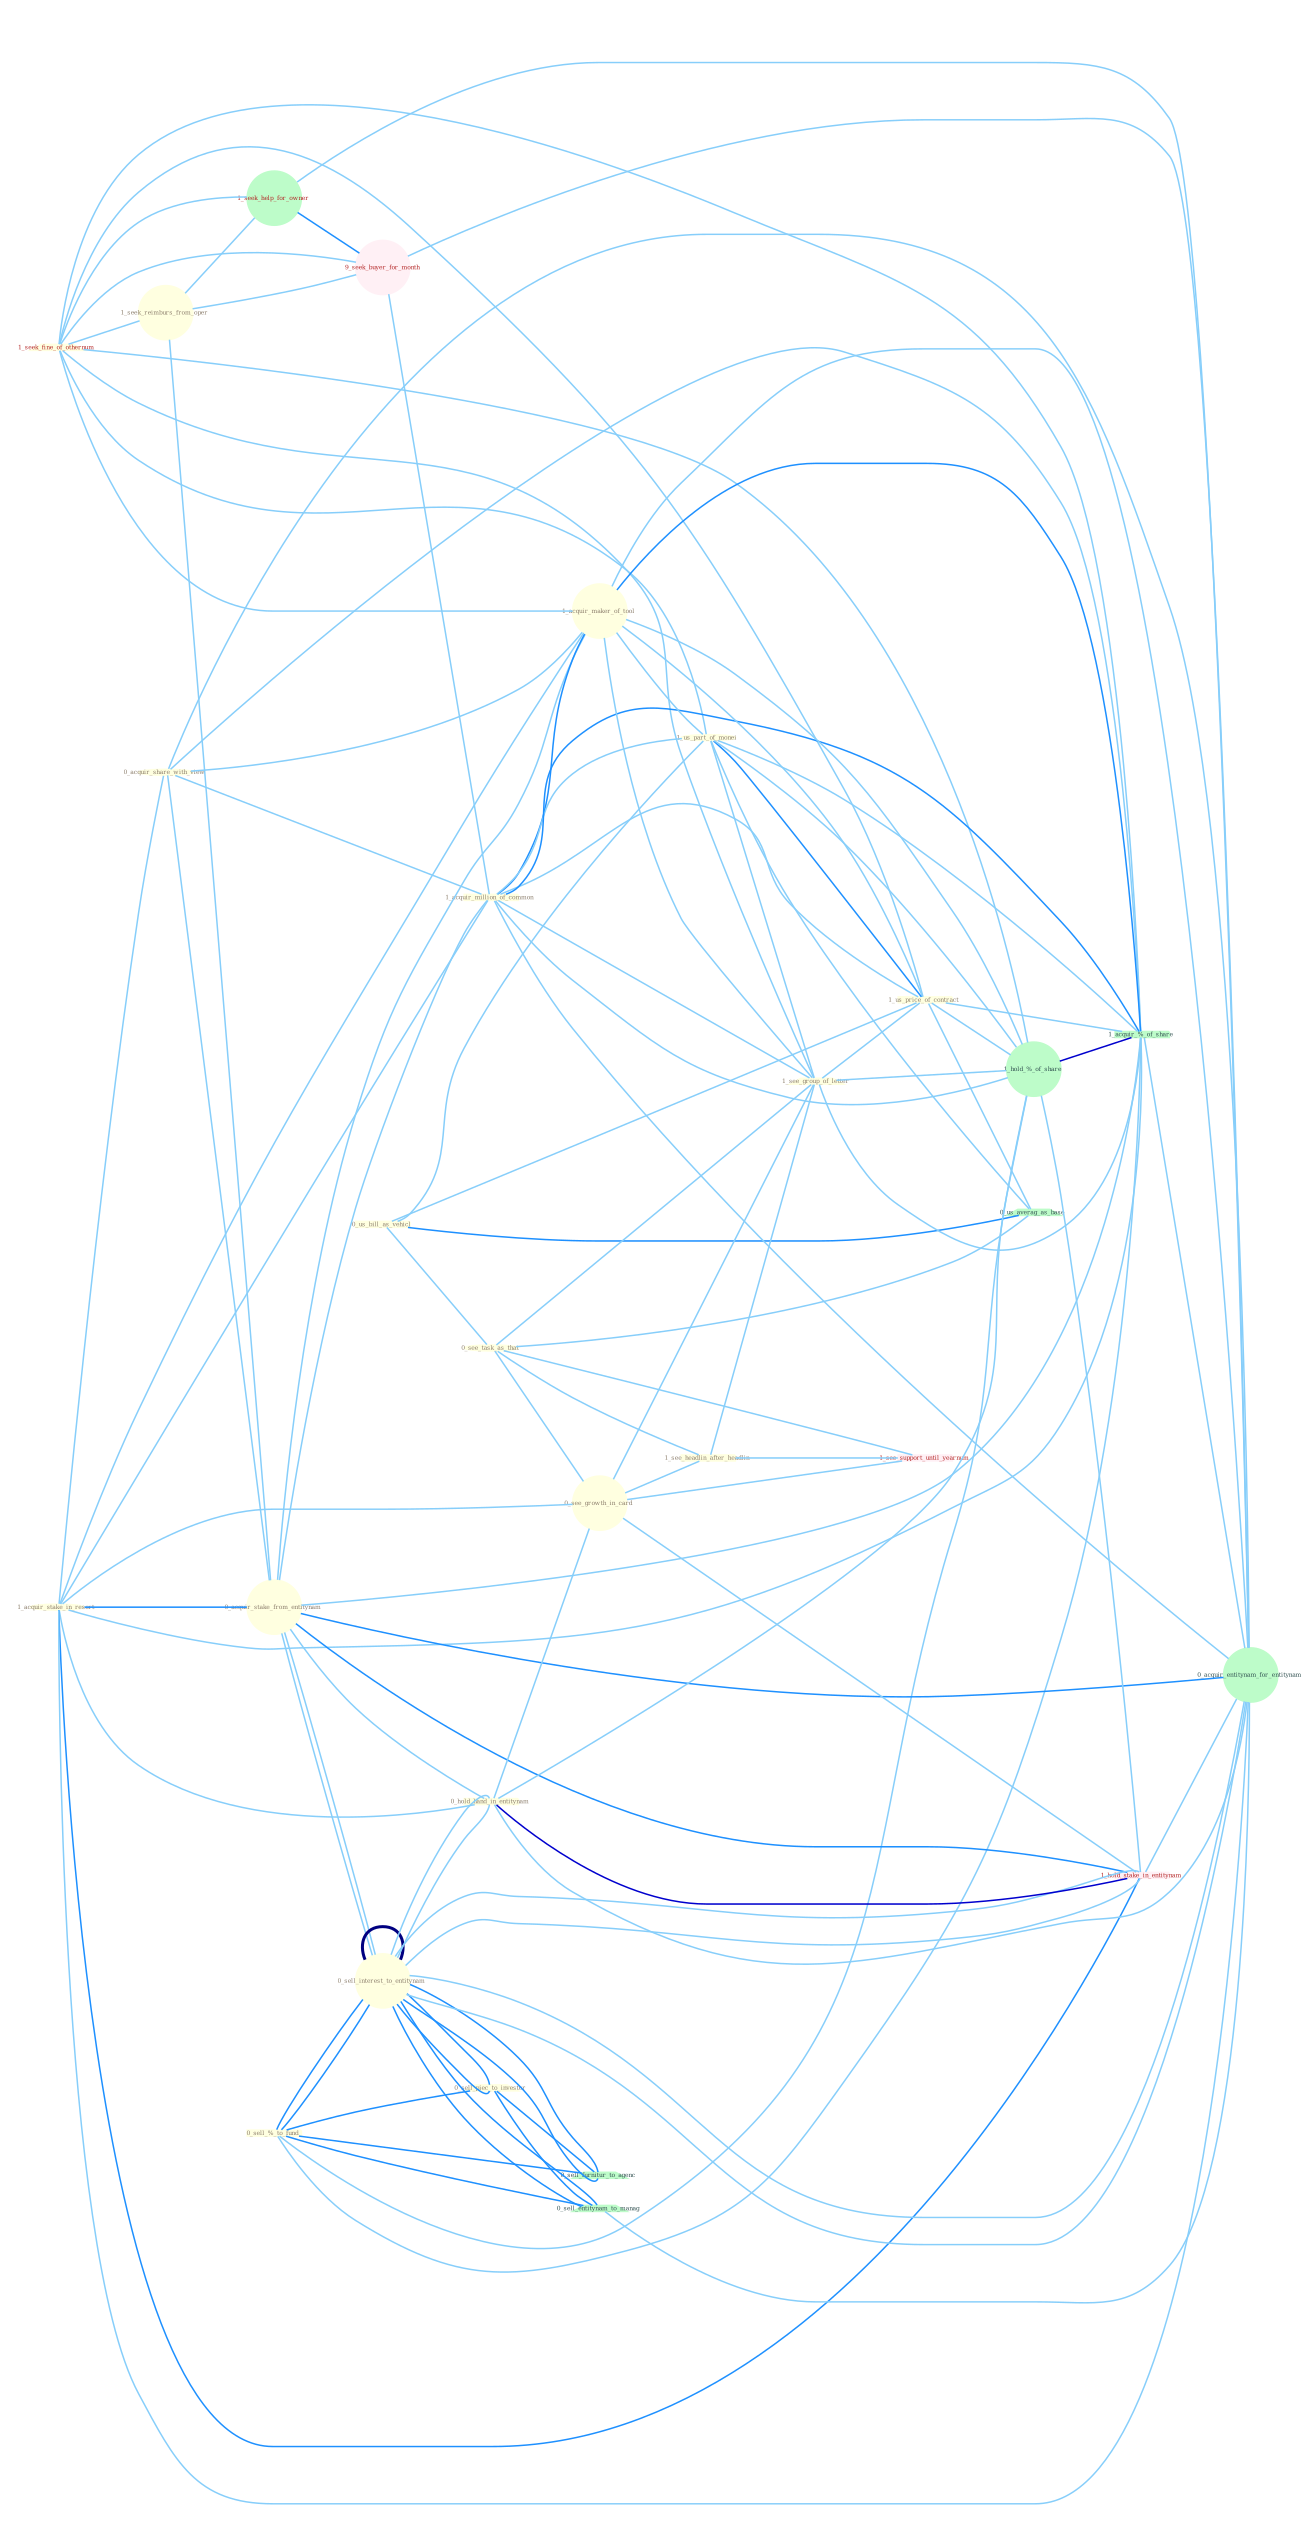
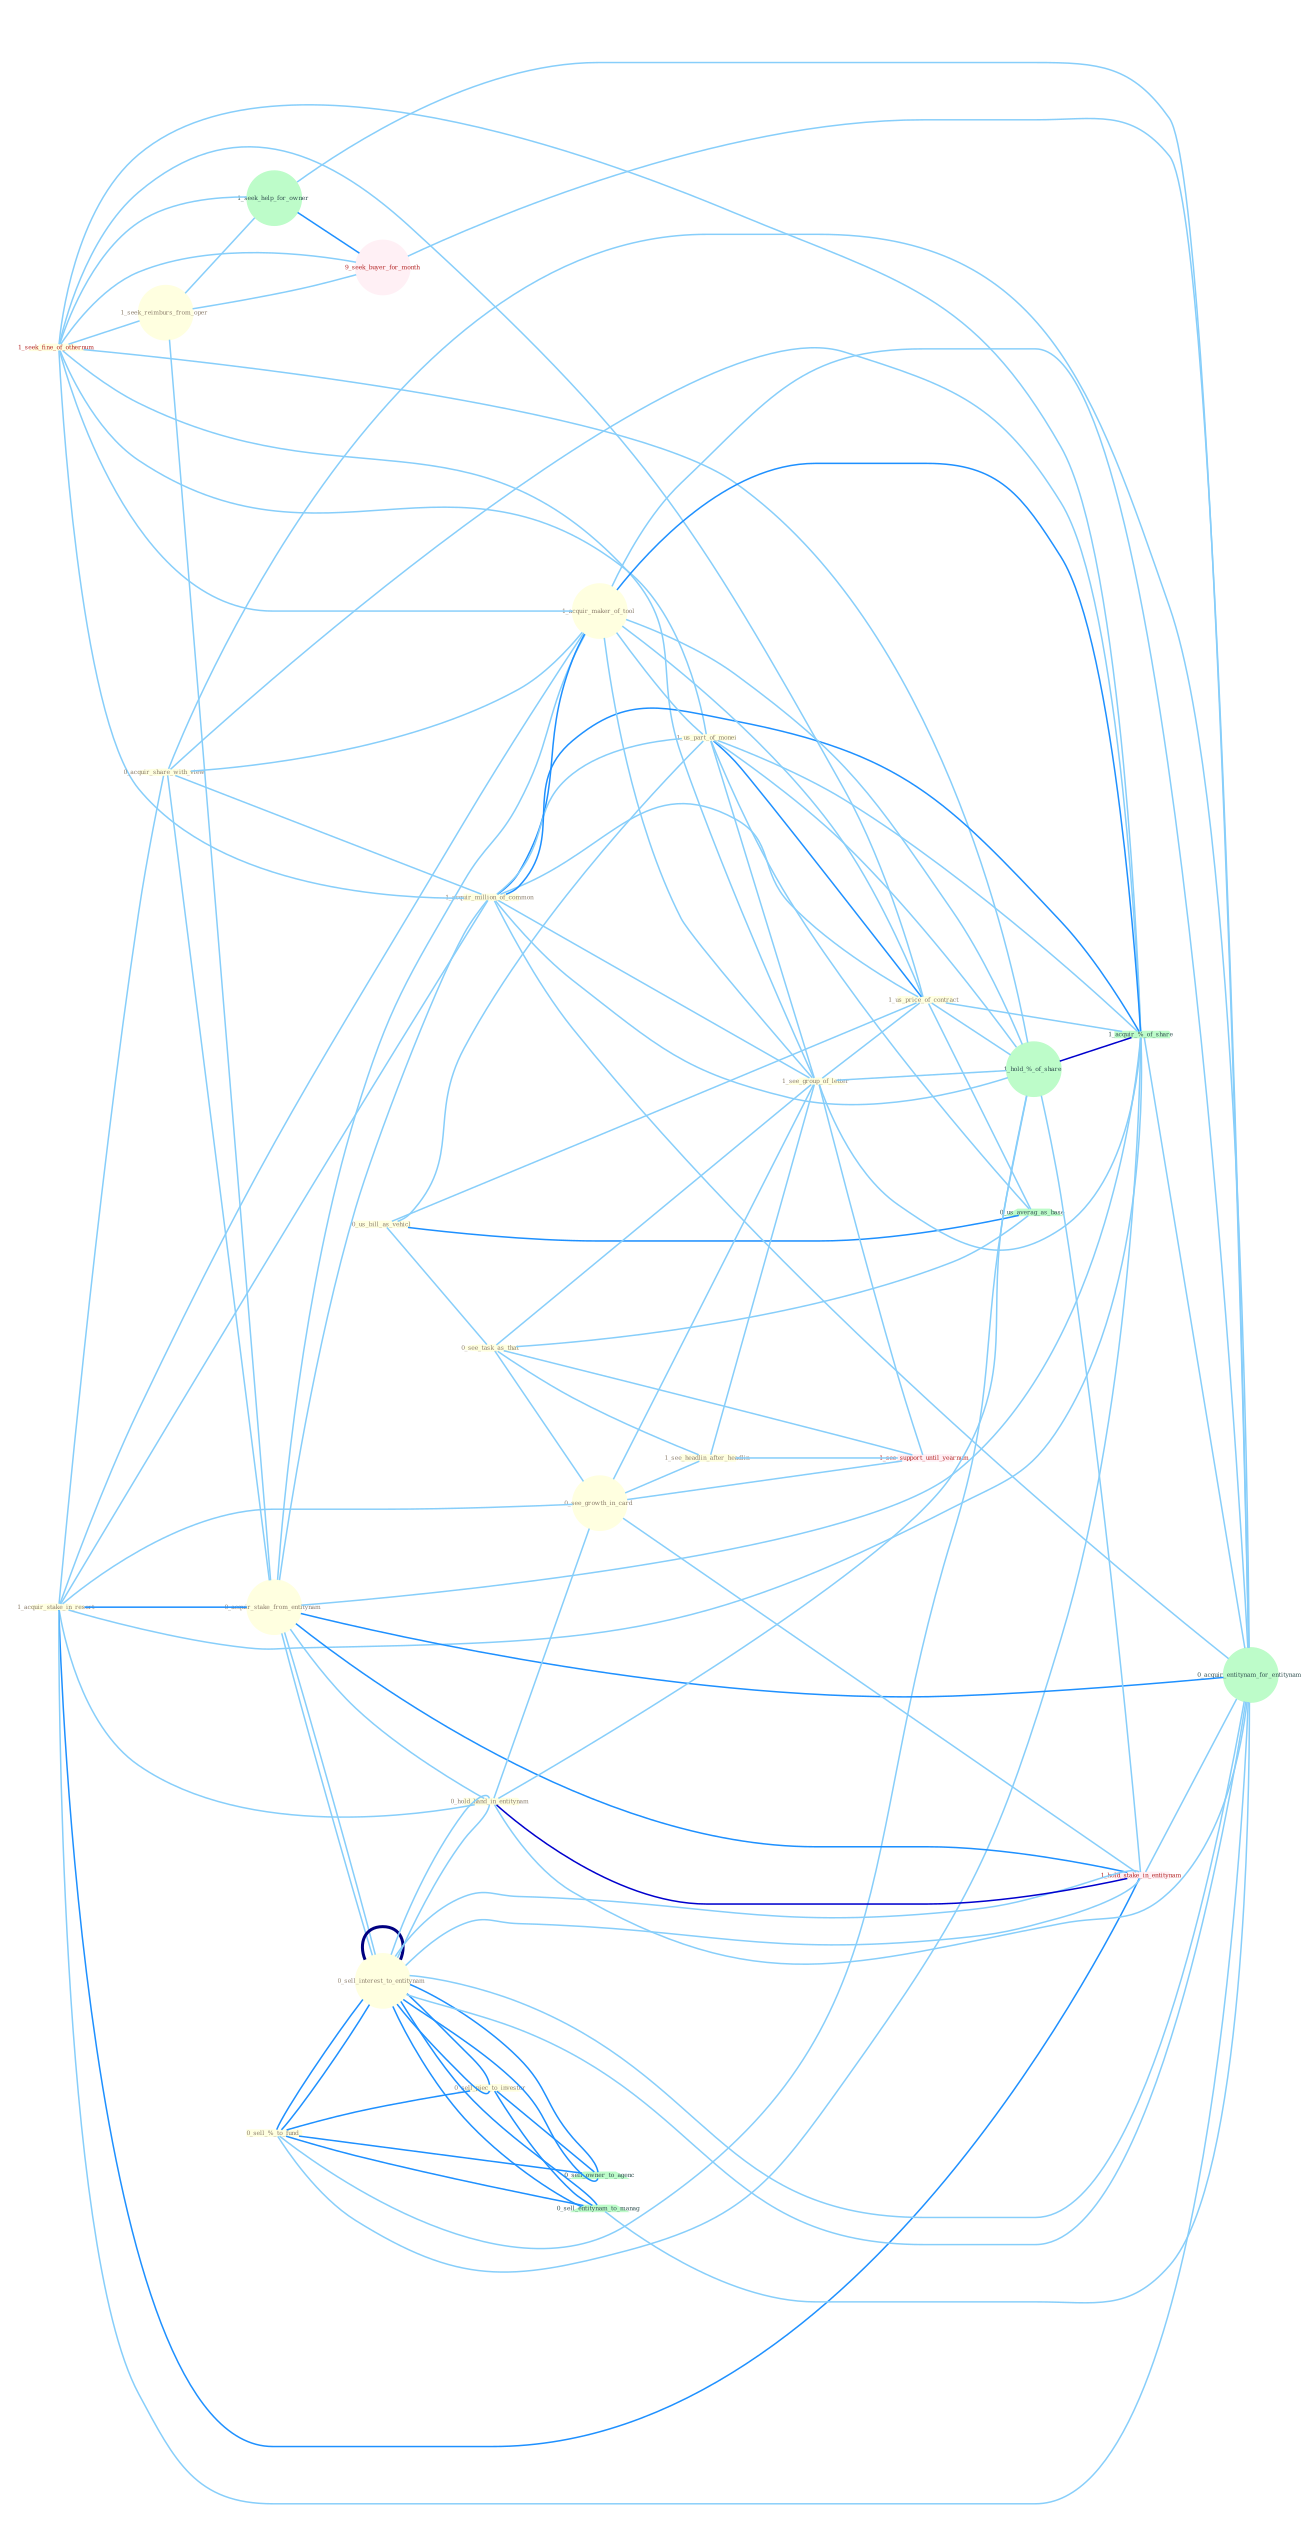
node "1_seek_help_for_owner": fontcolor #b22222 -> #2f4f4f
edge "9_seek_buyer_for_month" -- "1_acquir_million_of_common": now "1_seek_fine_of_othernum" -- "1_acquir_million_of_common"
edge "1_see_group_of_letter" -- "1_see_support_until_yearnum": added
node "0_sell_furnitur_to_agenc": label "0_sell_furnitur_to_agenc" -> "0_sell_owner_to_agenc"
